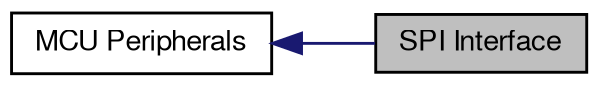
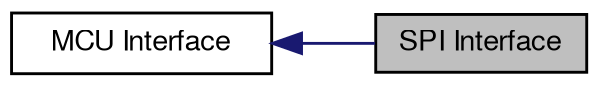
node "MCU Peripherals": label "MCU Peripherals" -> "MCU Interface"
